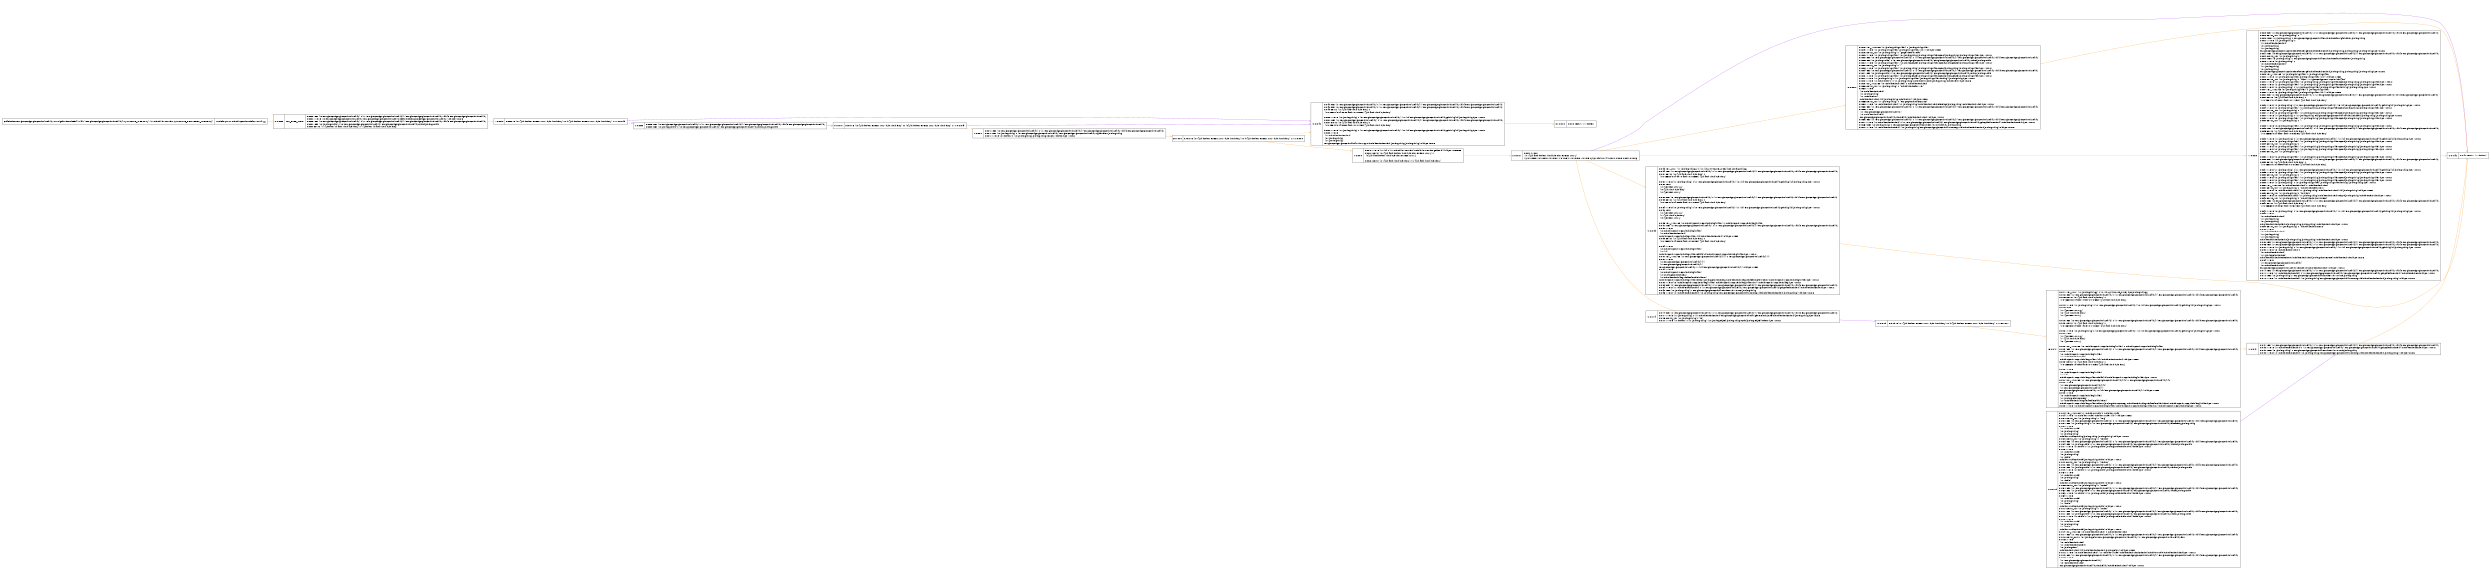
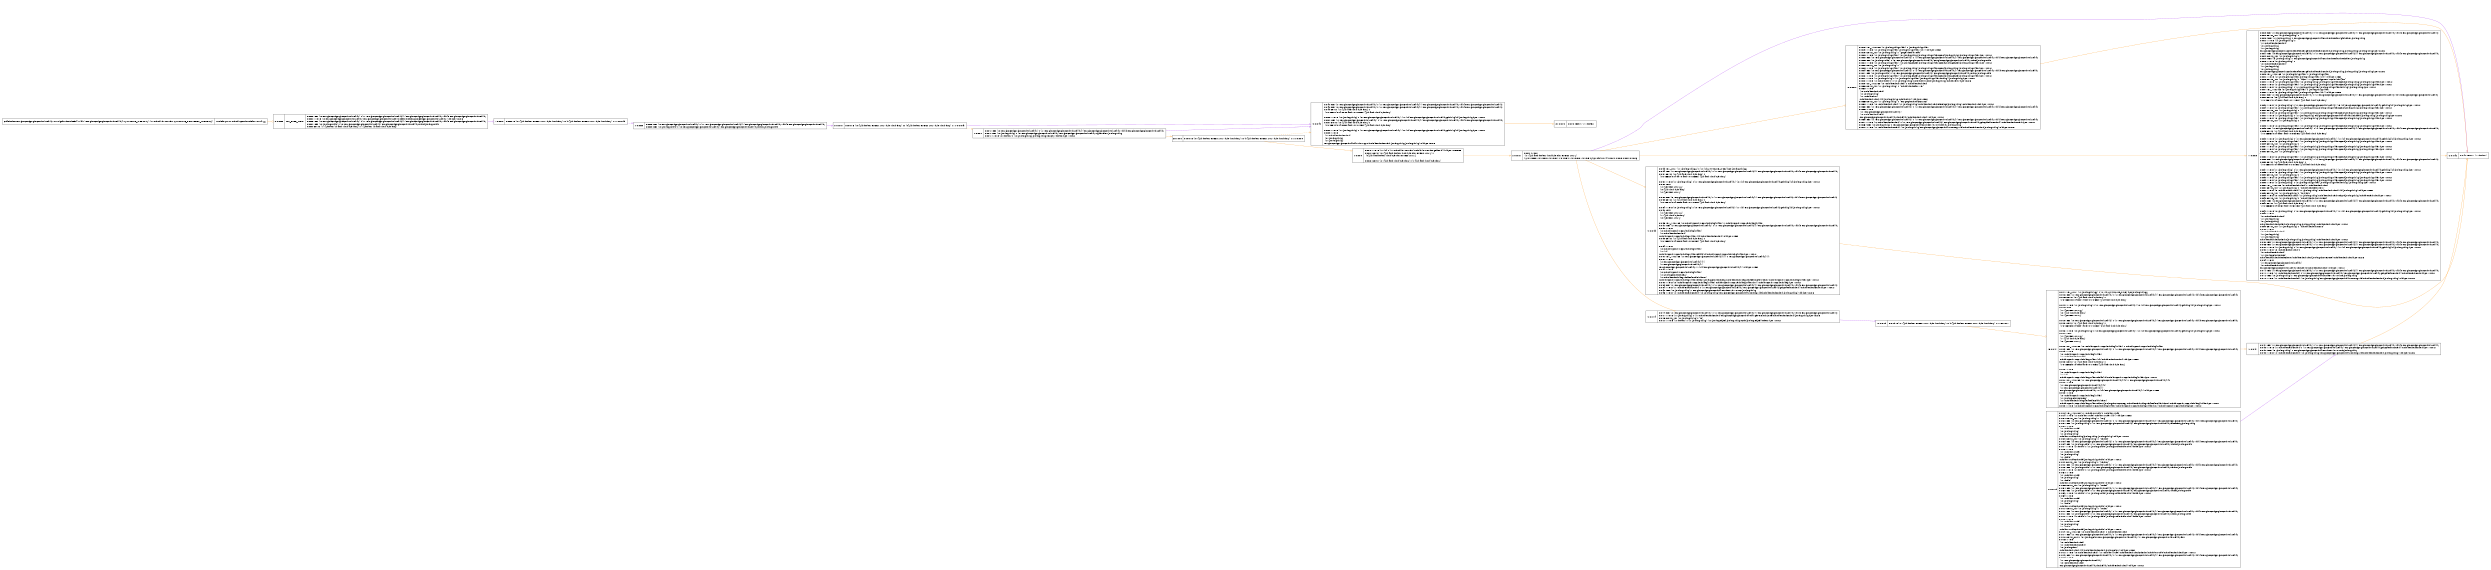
edge "1: 0x000a" -> "19: 0x01f9": now "4: 0x0012" -> "19: 0x01f9"
edge "0: 0x0000" -> "1: 0x000a": color darkorange -> purple
